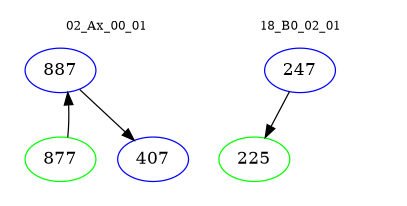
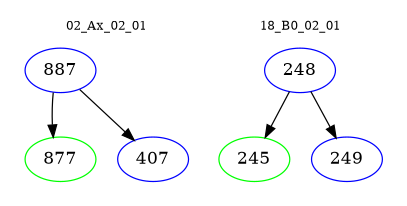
cluster "02_Ax_00_01": label "02_Ax_00_01" -> "02_Ax_02_01"
node "247": label "247" -> "248"
edge "877" -> "887": reversed
node "225": label "225" -> "245"
node "249": added
